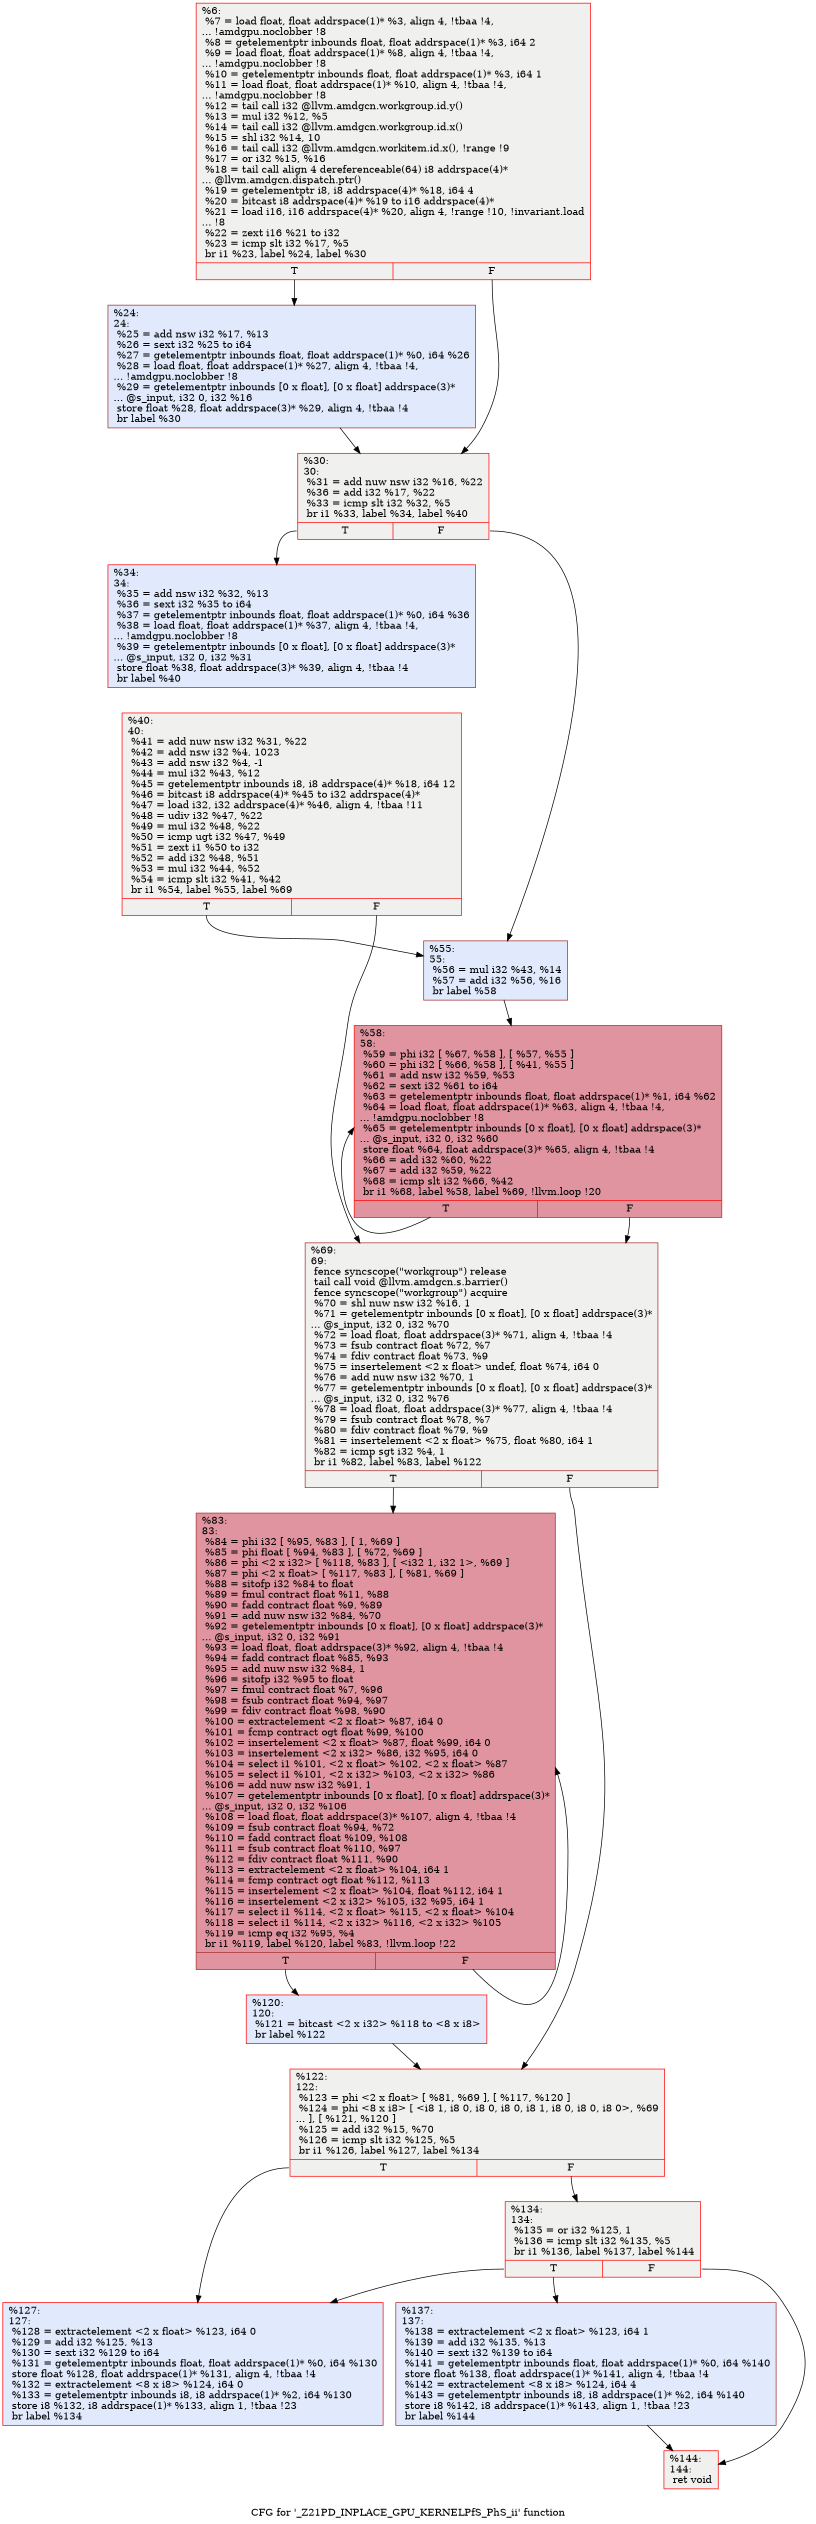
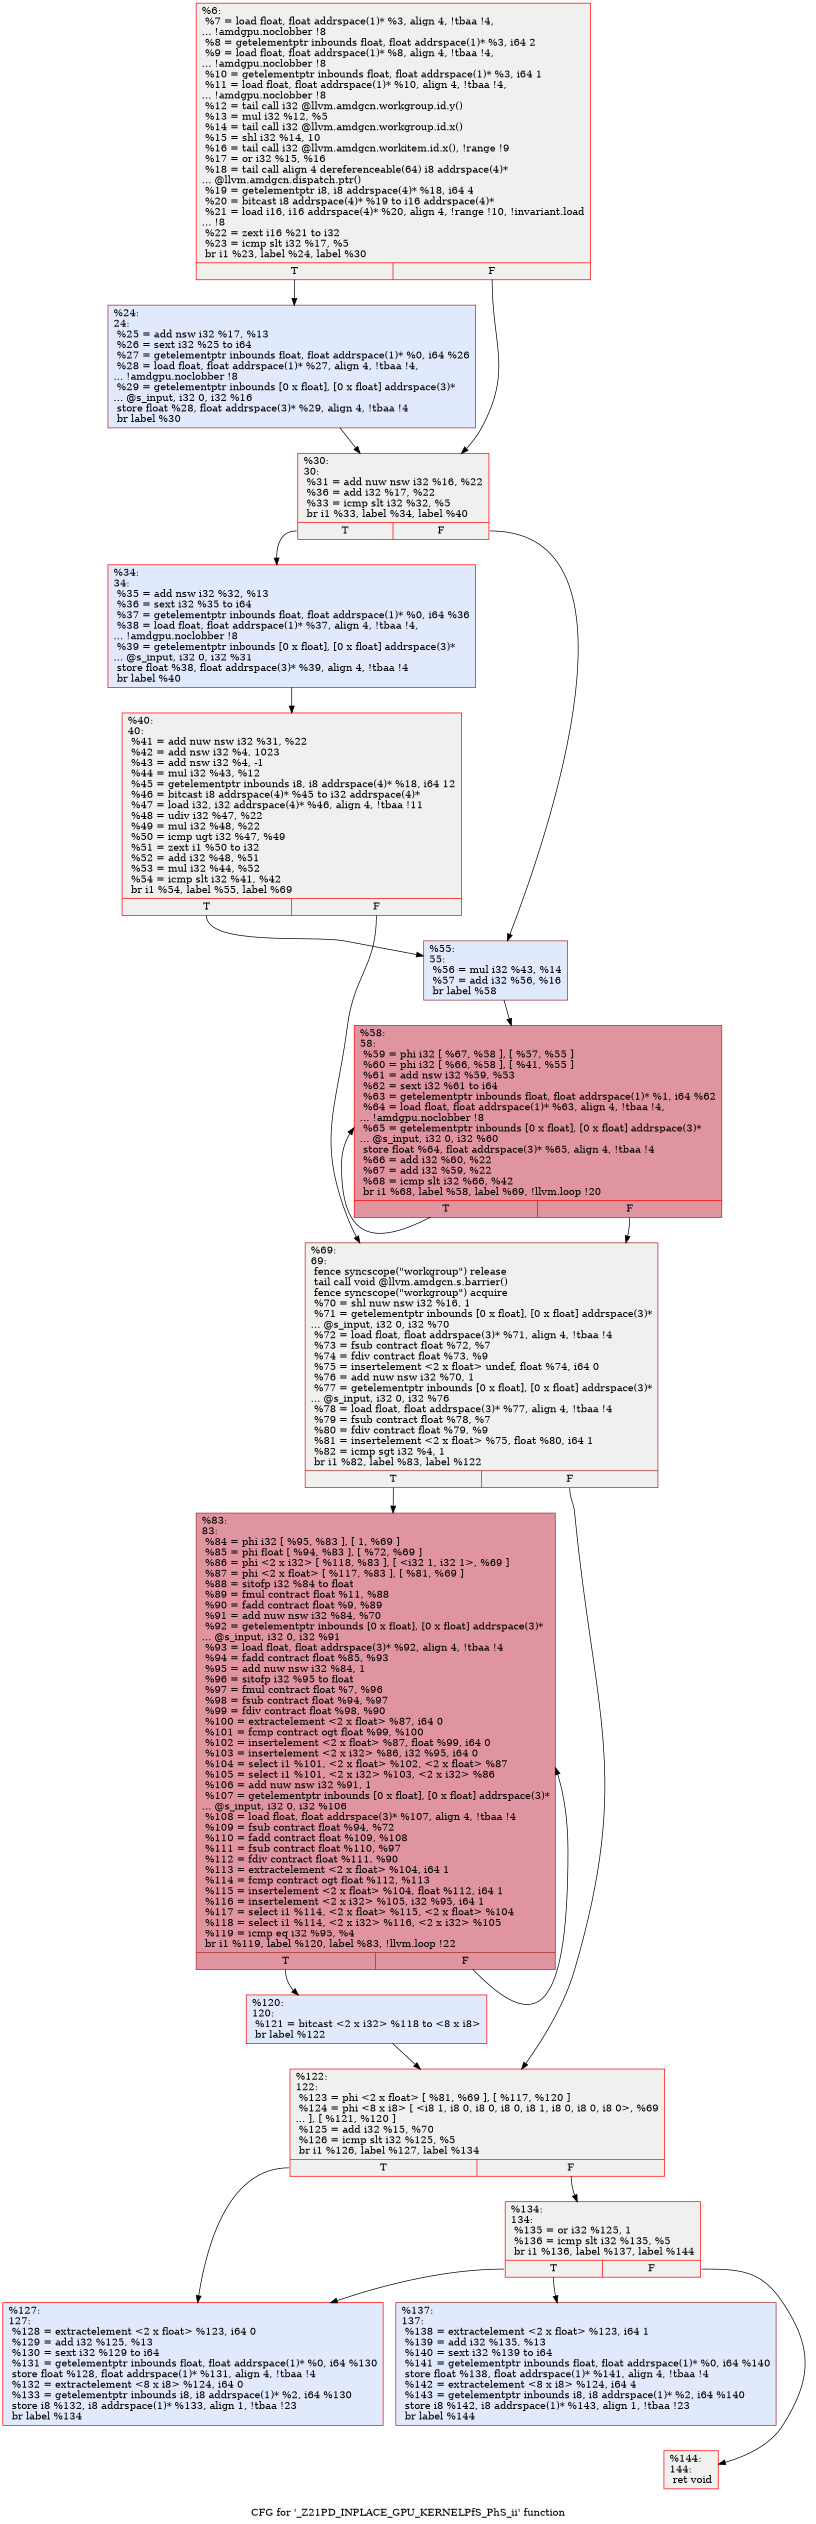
edge "%34:" -> "%40:": added
edge "%137:" -> "%144:": removed
